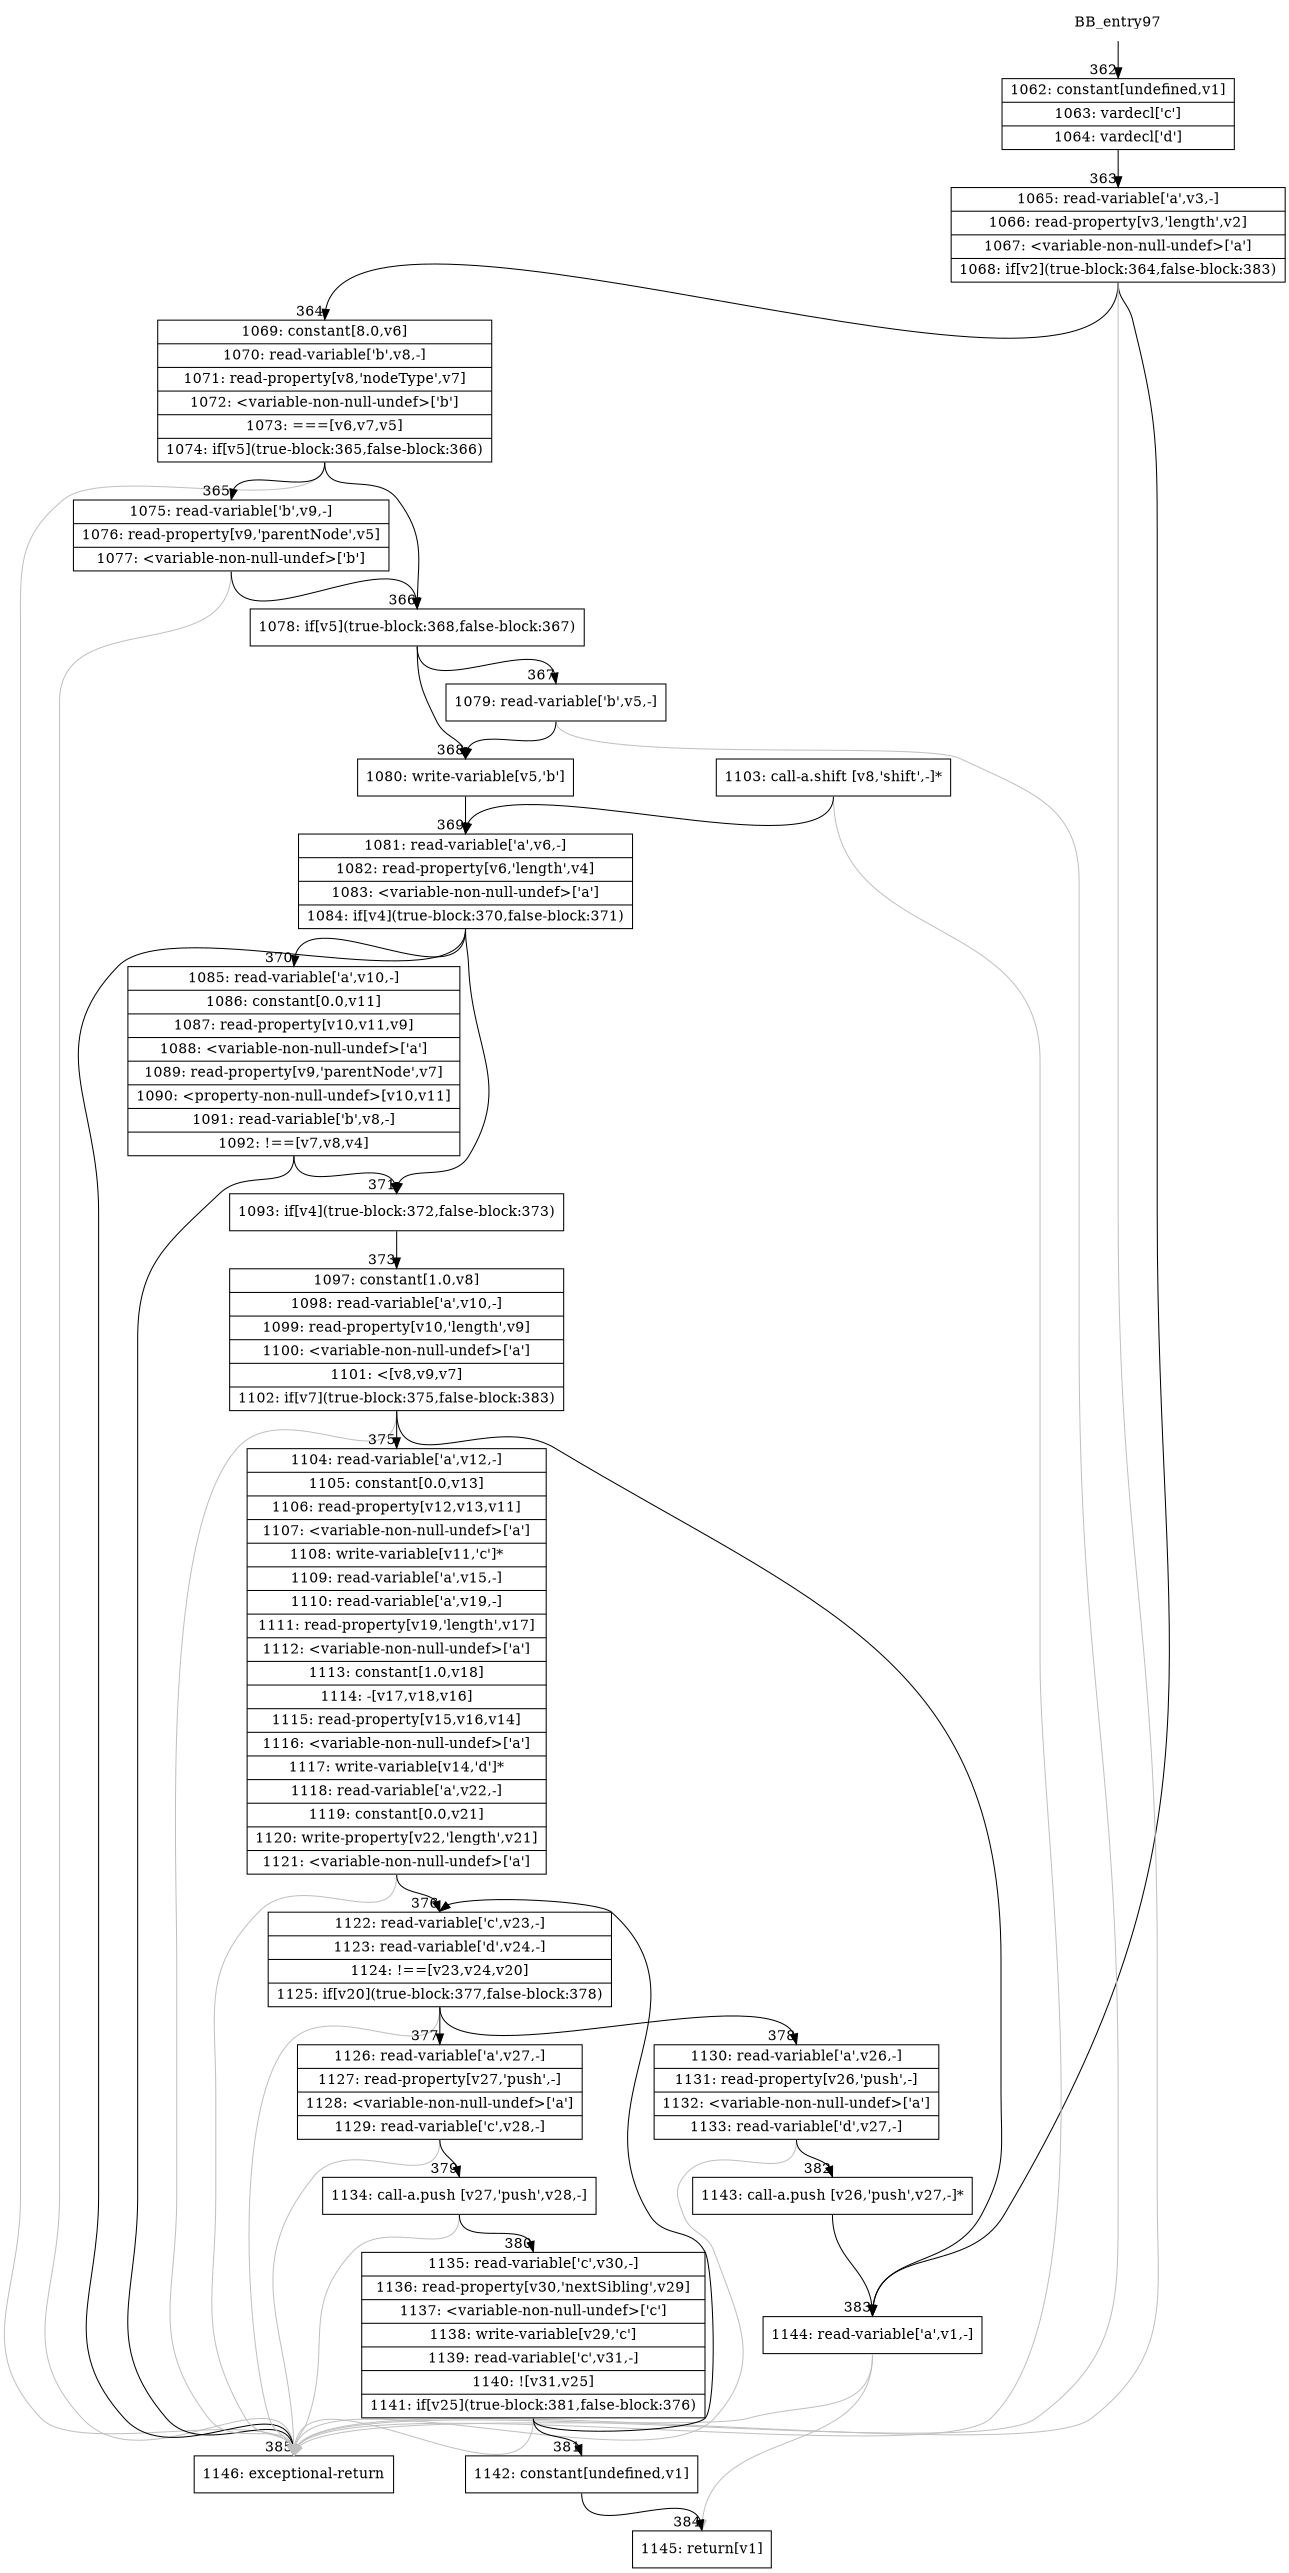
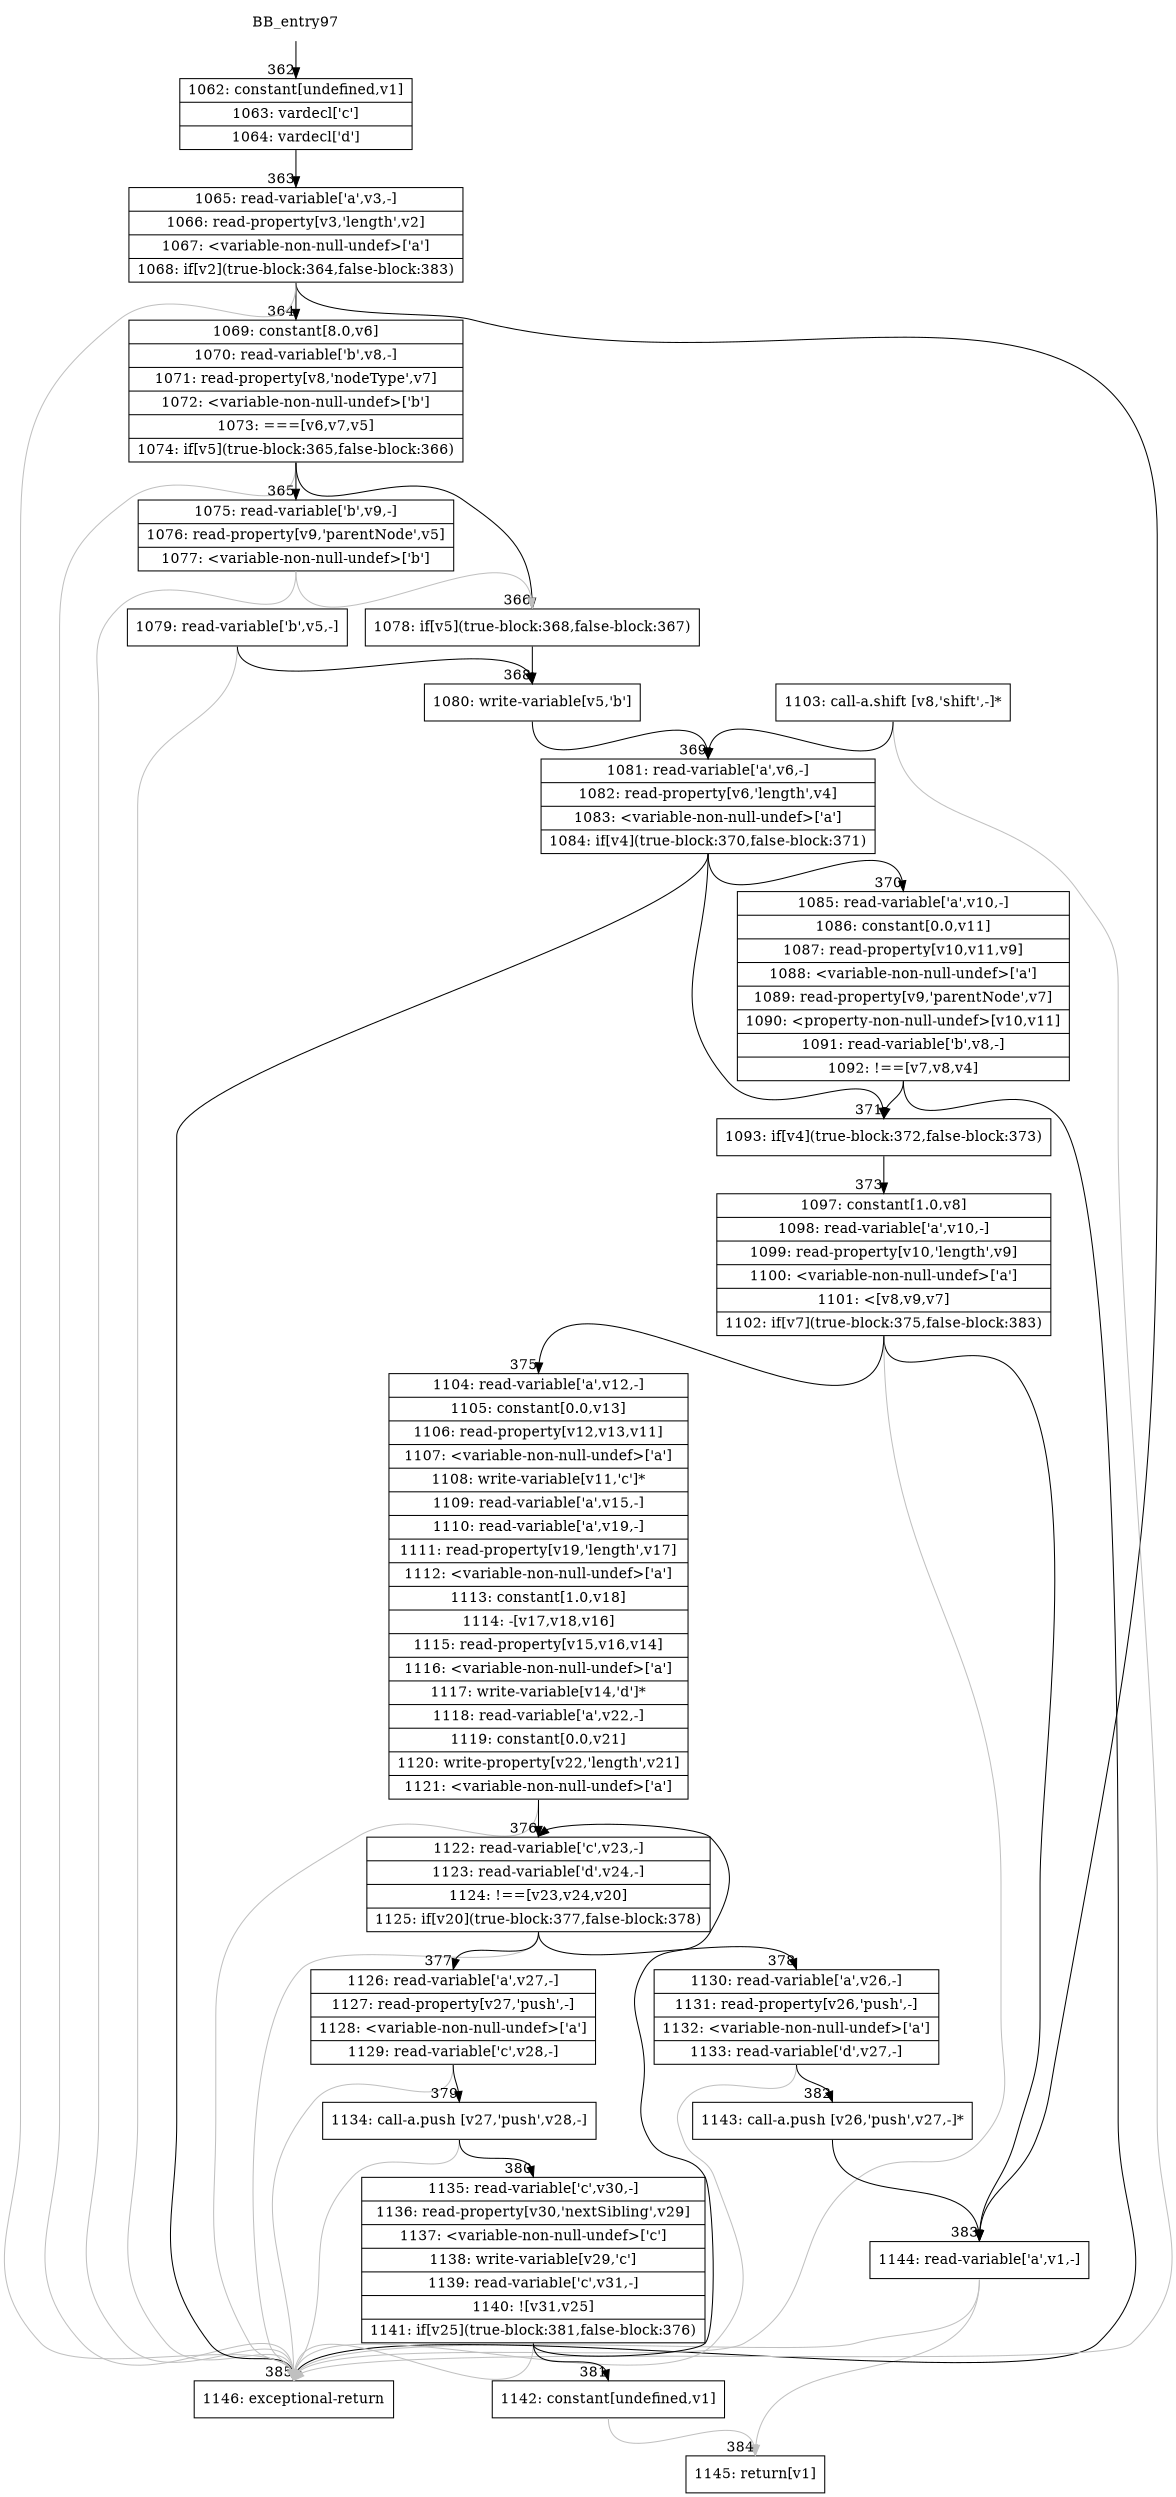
edge "1075: read-variable['b',v9,-]" -> "1078: if[v5](true-block:368,false-block:367)": color black -> gray
edge "1078: if[v5](true-block:368,false-block:367)" -> "1079: read-variable['b',v5,-]": removed
edge "1142: constant[undefined,v1]" -> "1145: return[v1]": color black -> gray
